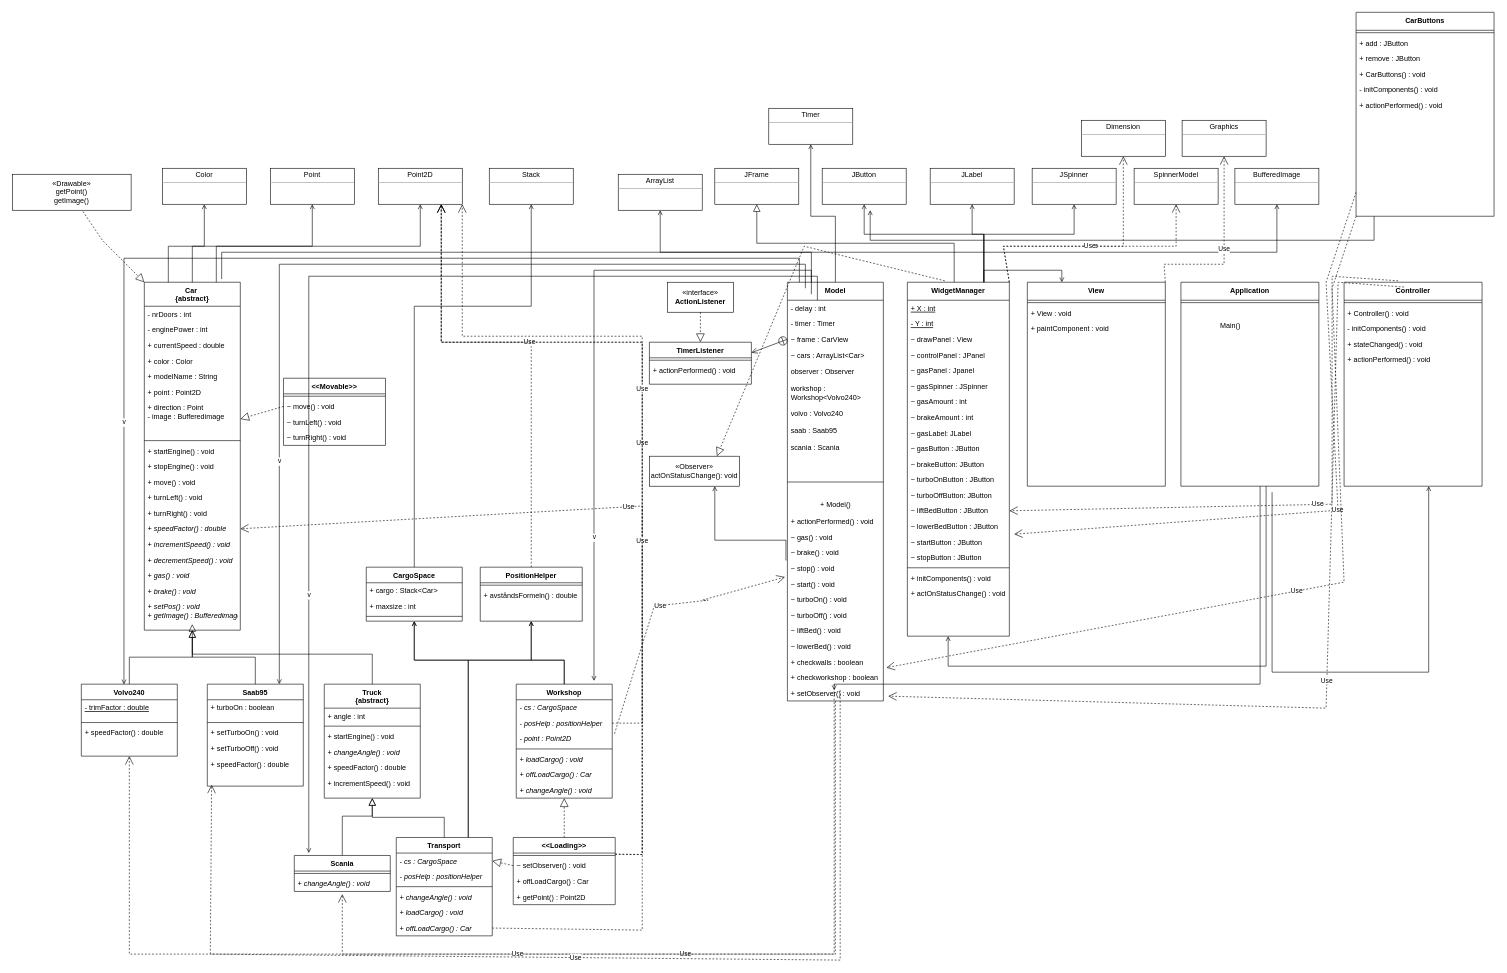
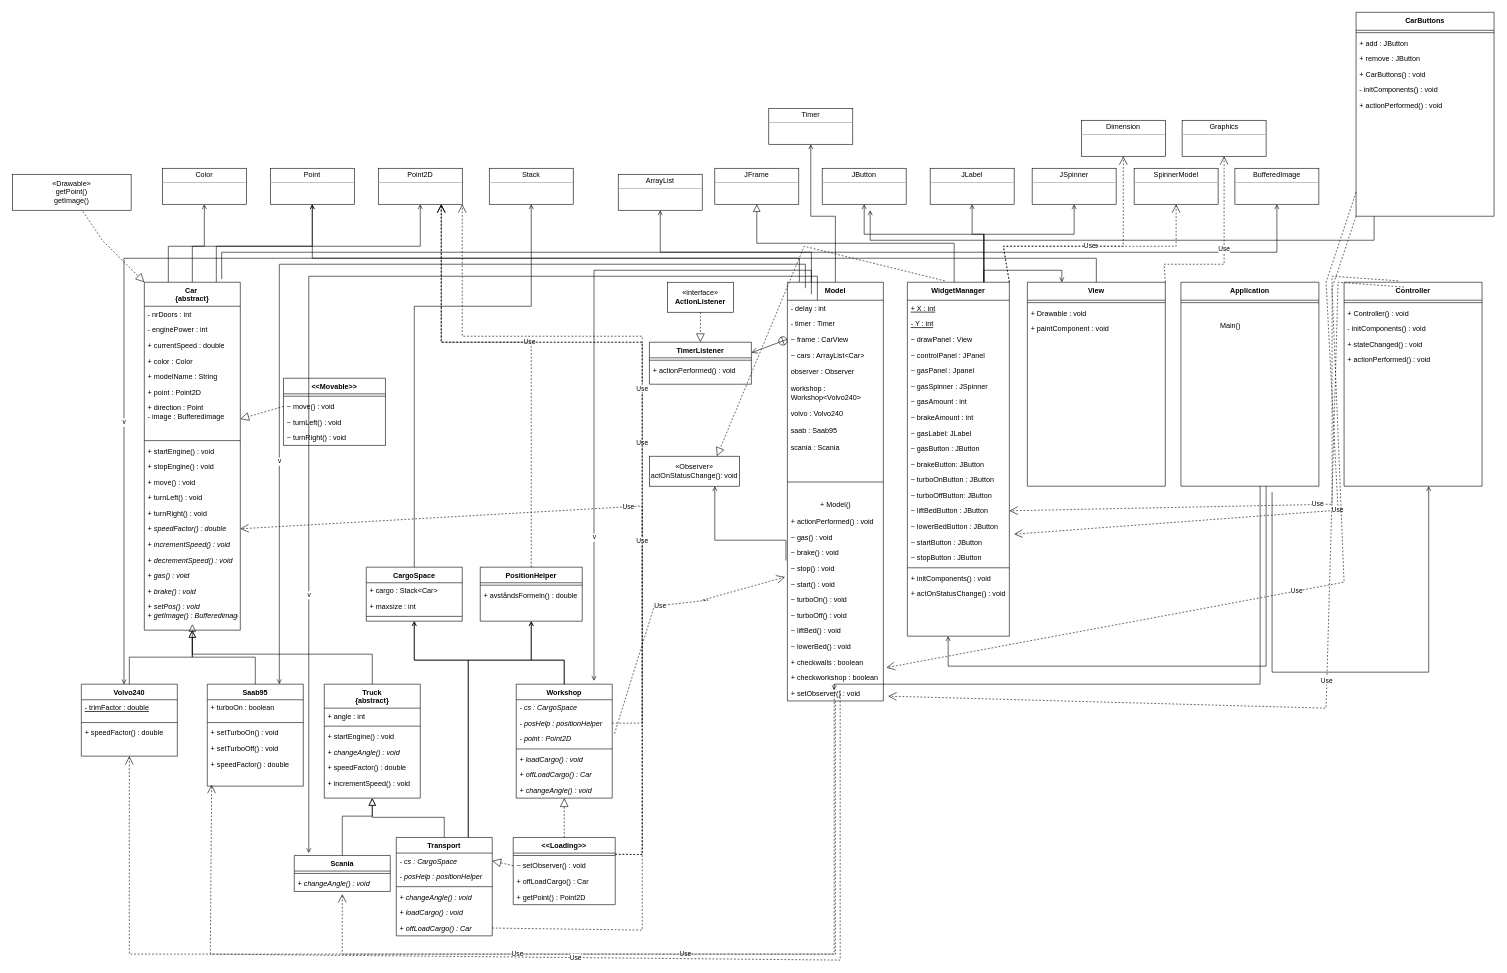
edge "View" -> "Point": added
node "+ View : void": label "+ View : void" -> "+ Drawable : void"
